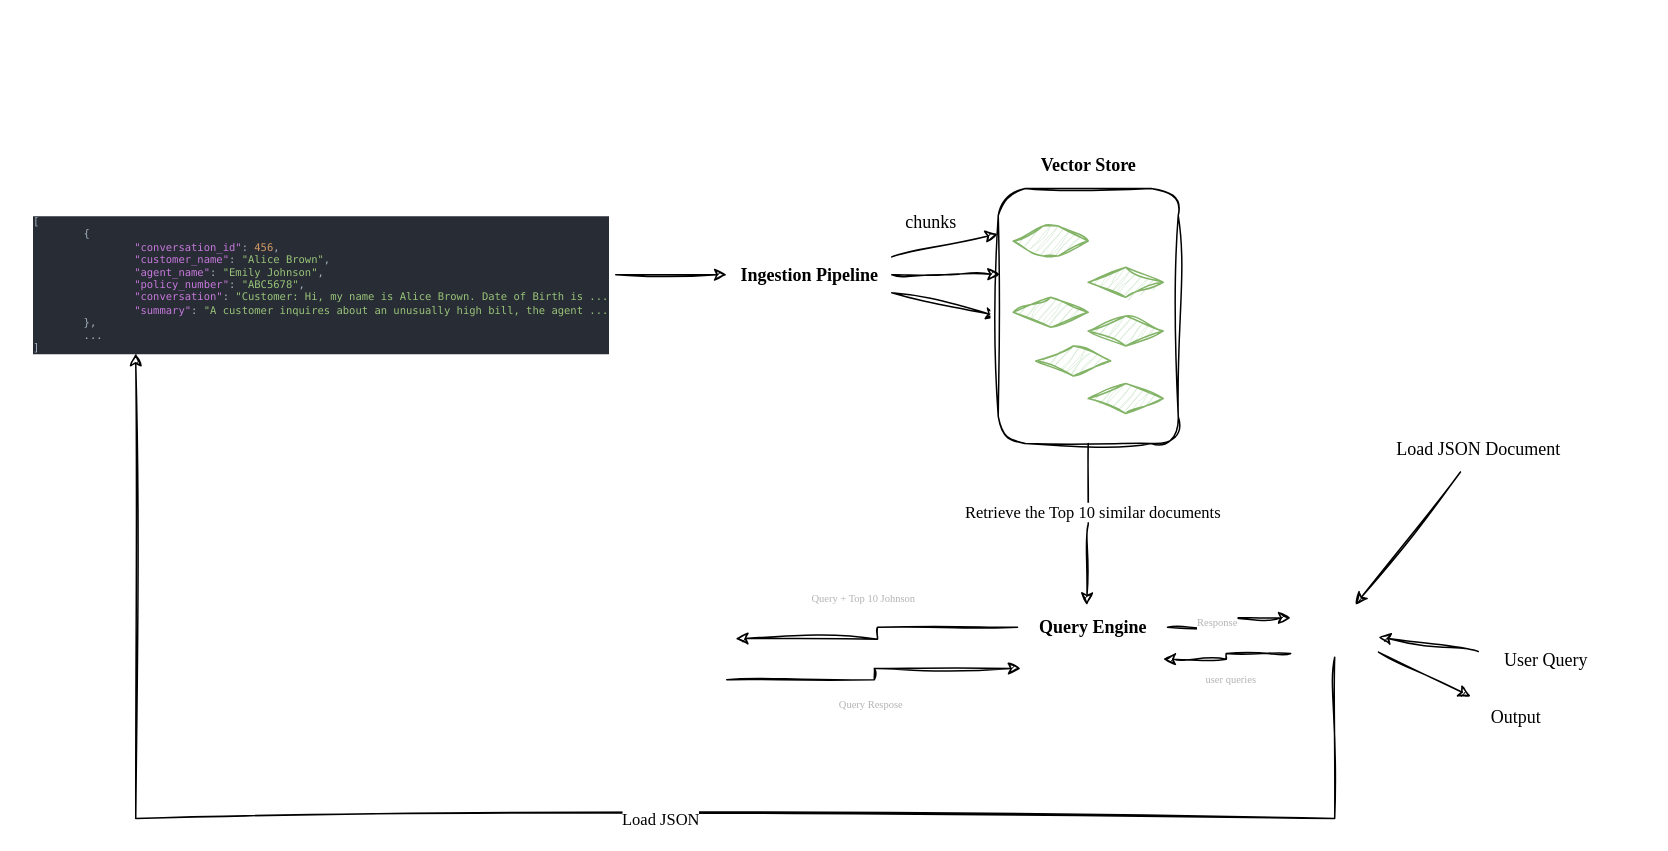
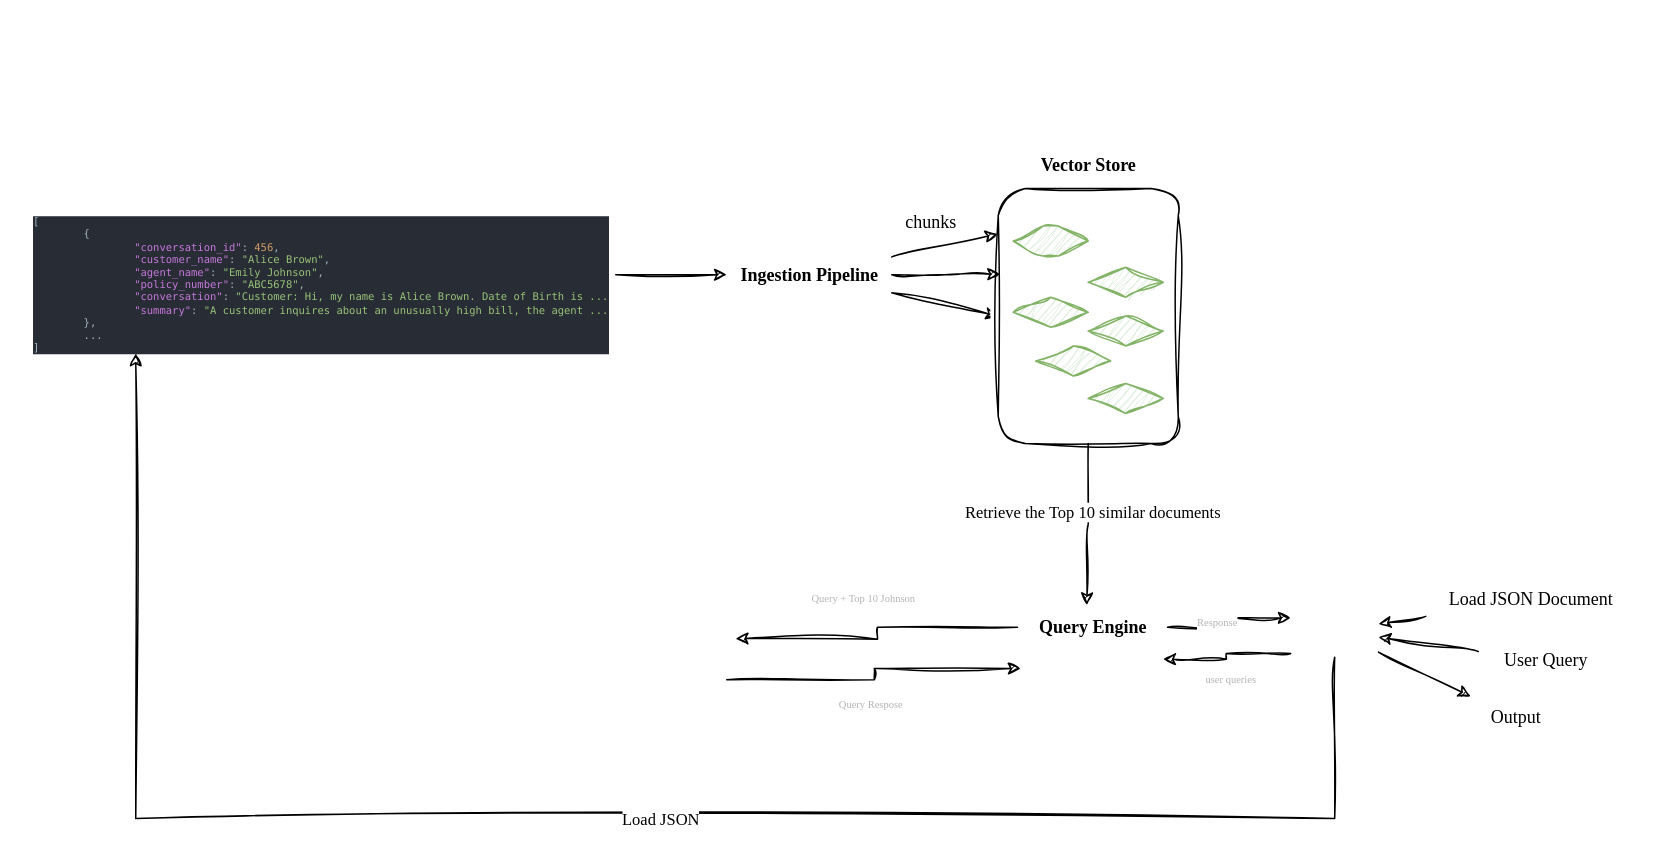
node "Load JSON Document": moved (1478, 449) -> (1531, 599)
